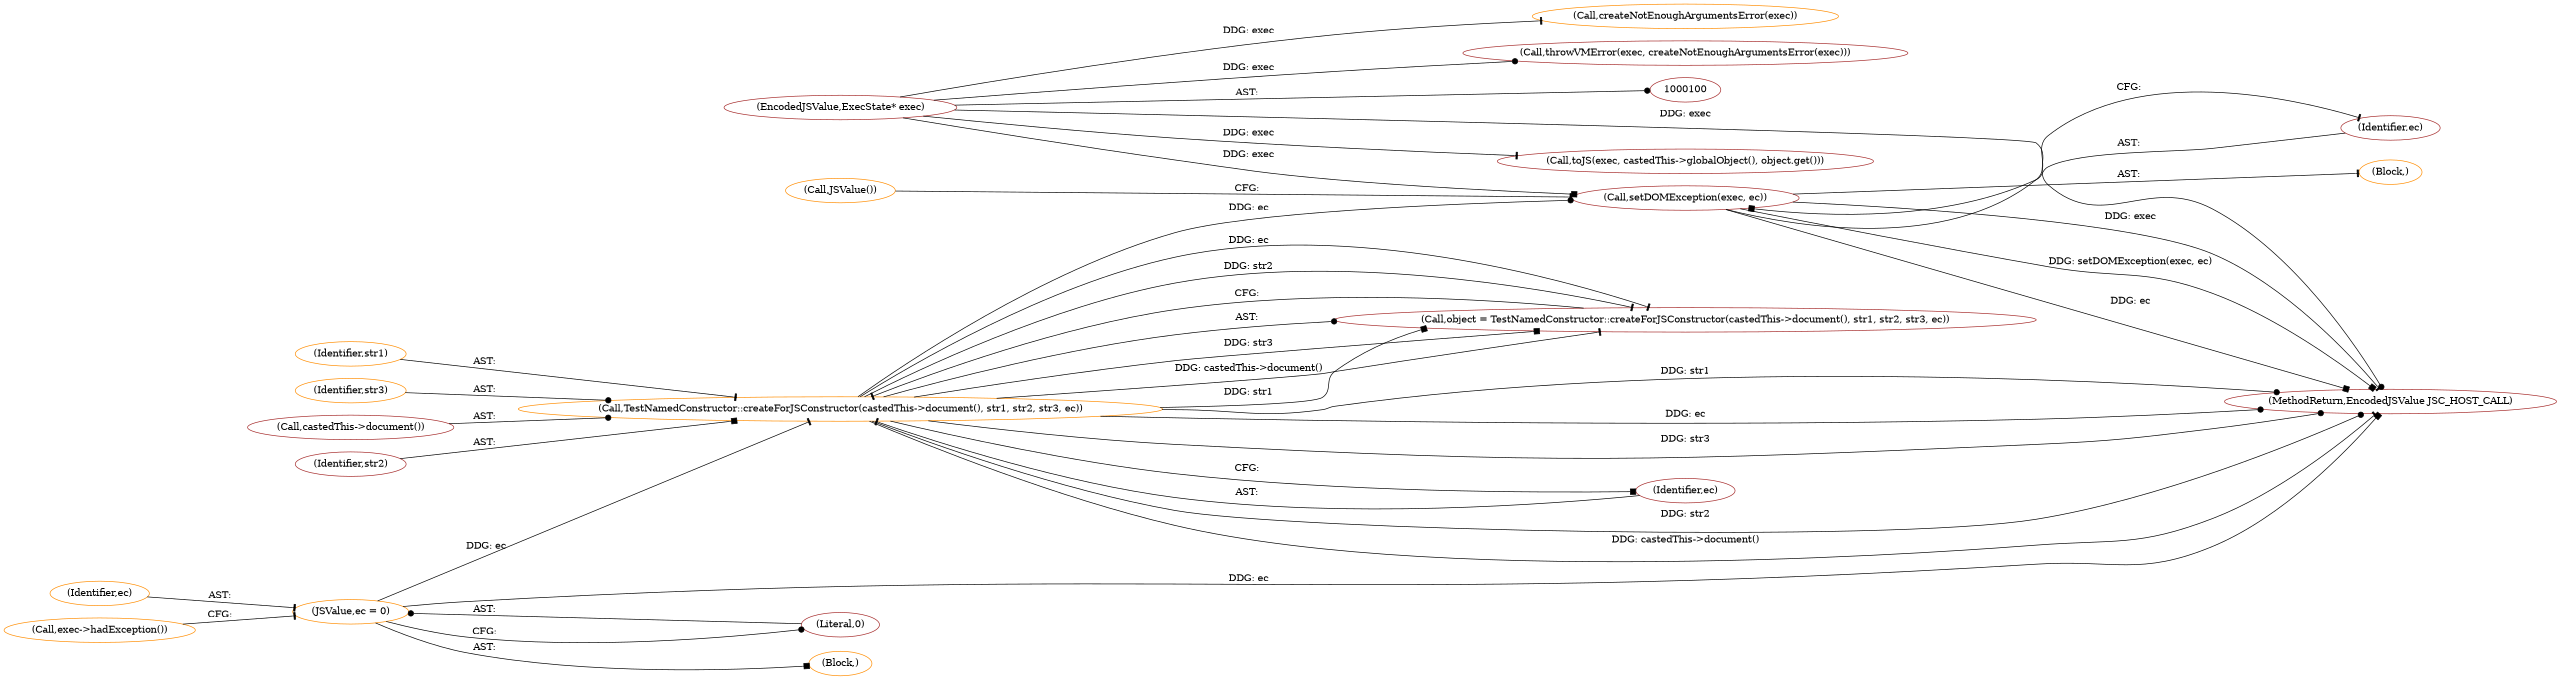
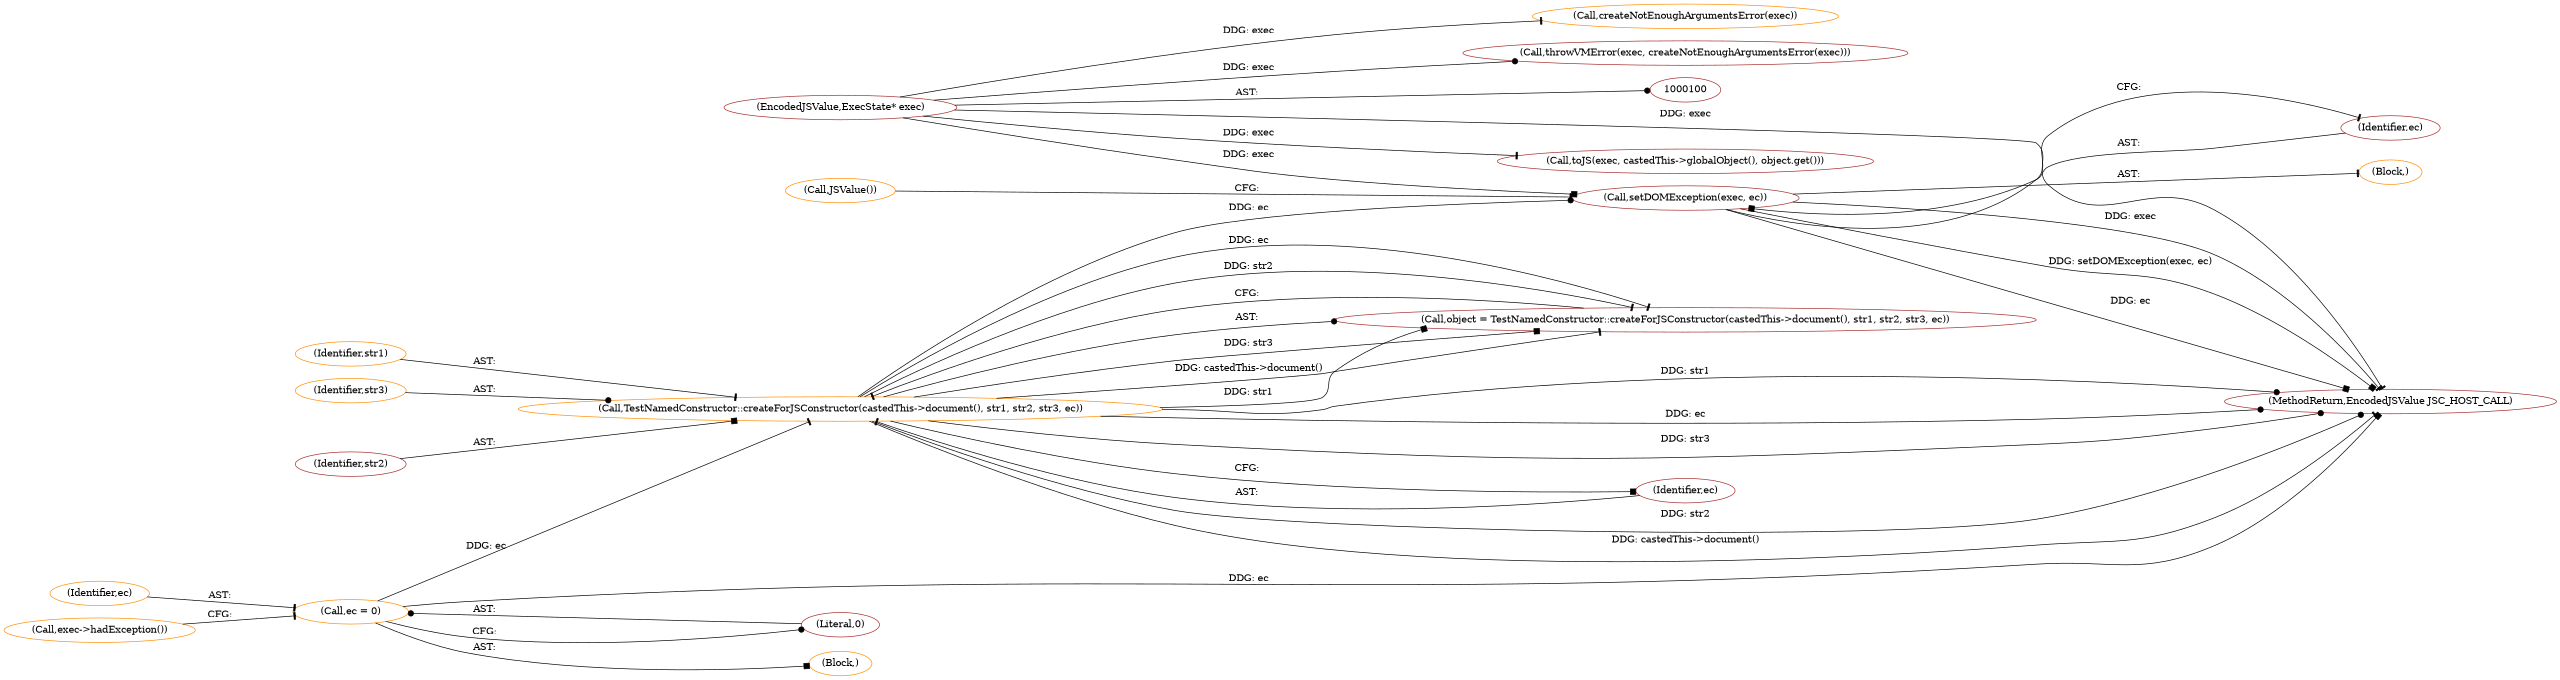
edge "(EncodedJSValue,ExecState* exec)" -> "(MethodReturn,EncodedJSValue JSC_HOST_CALL)": arrowhead dot -> tee
node "(Call,castedThis->document())": removed
node "(JSValue,ec = 0)": label "(JSValue,ec = 0)" -> "(Call,ec = 0)"
